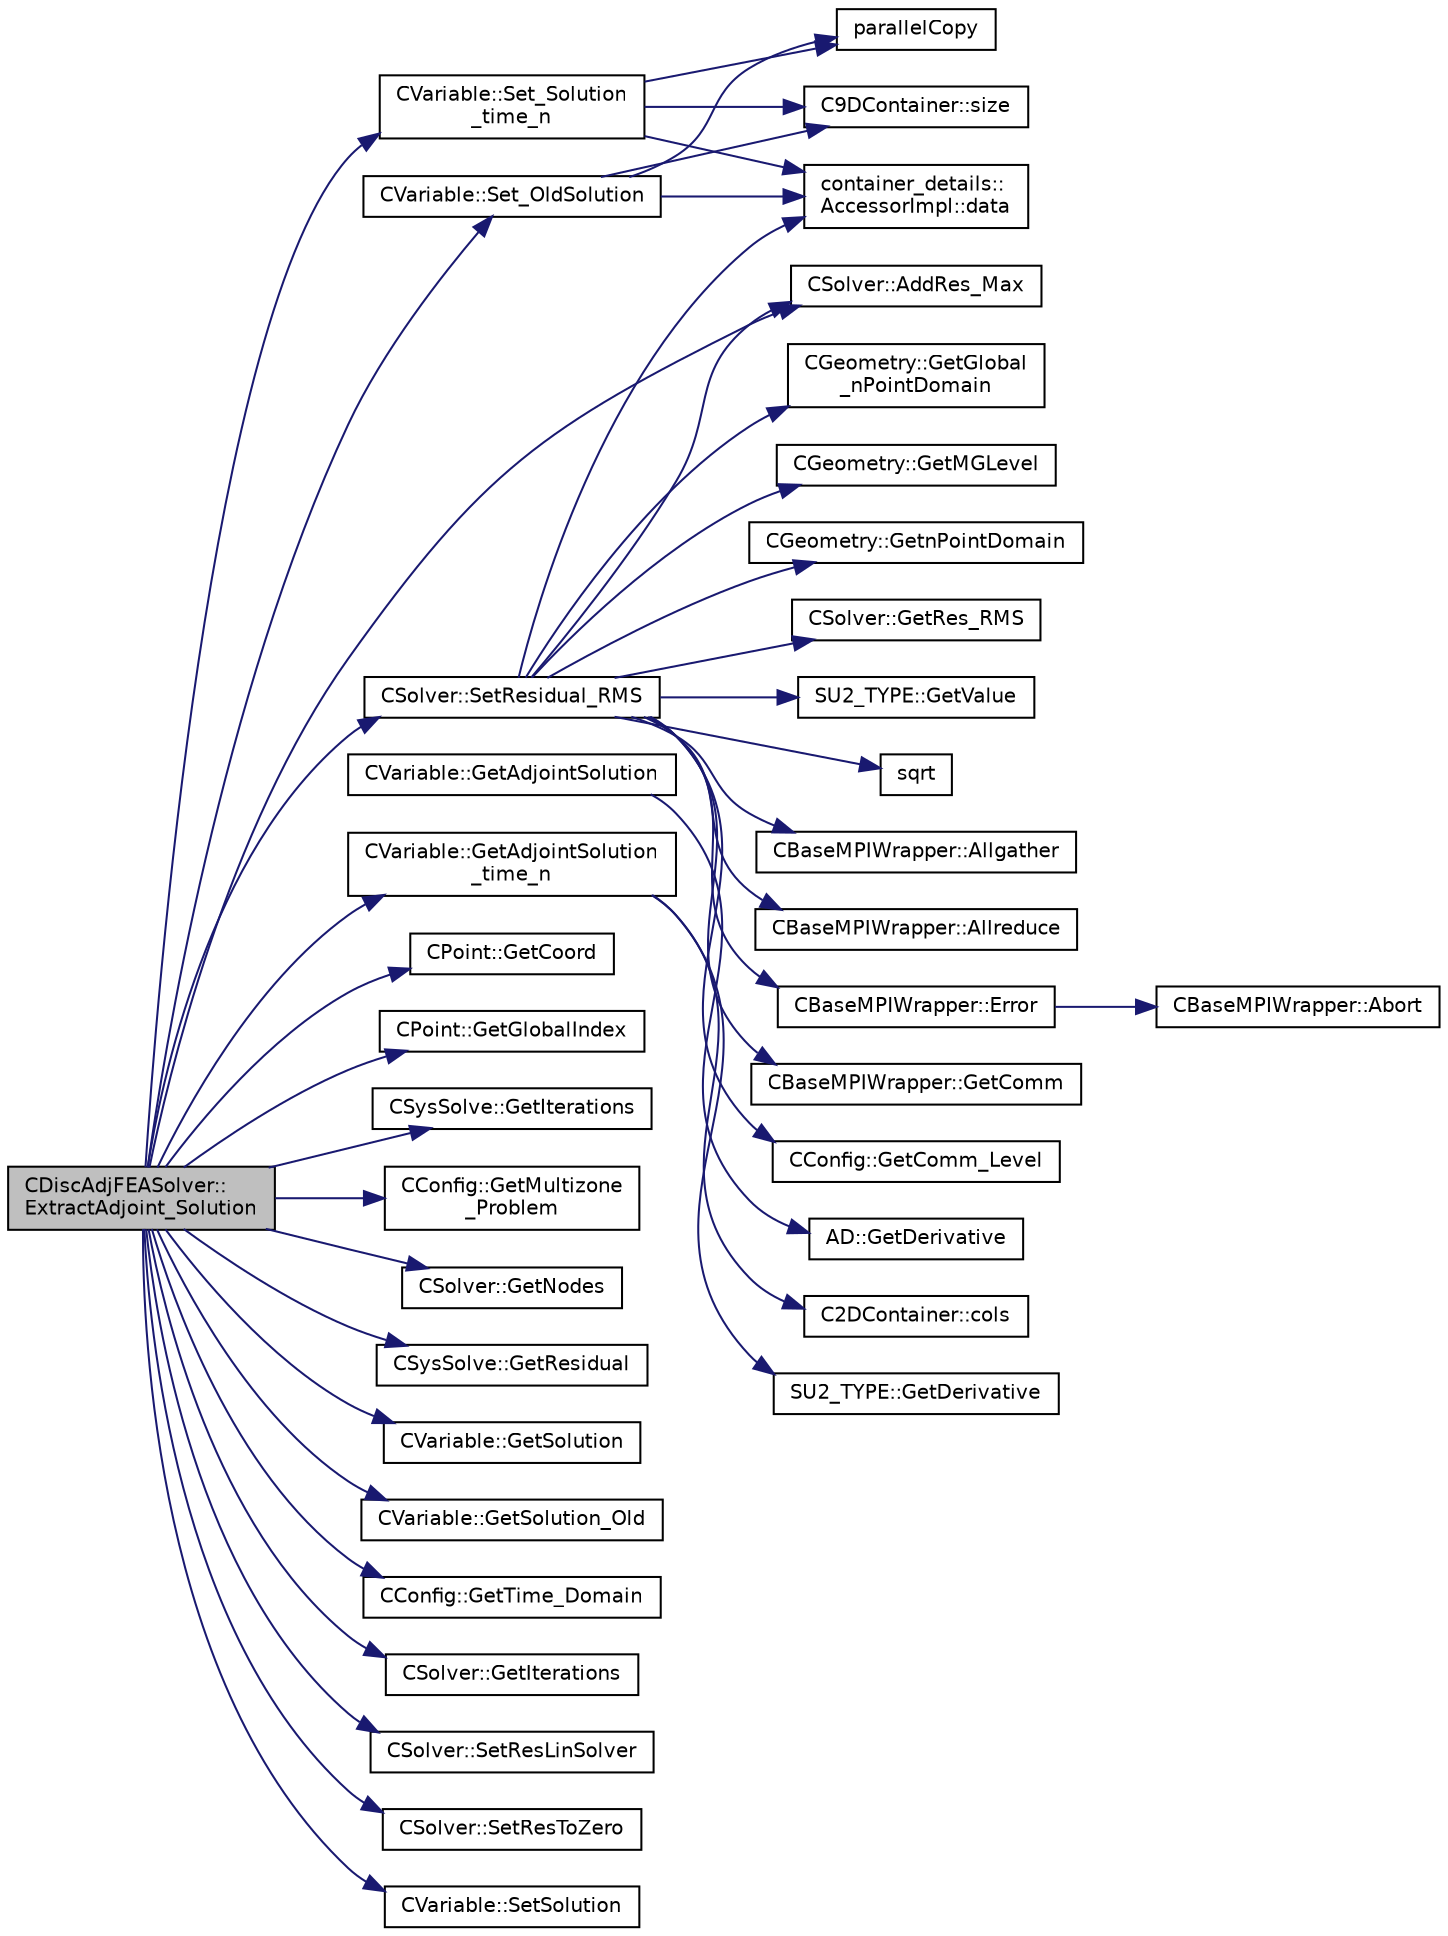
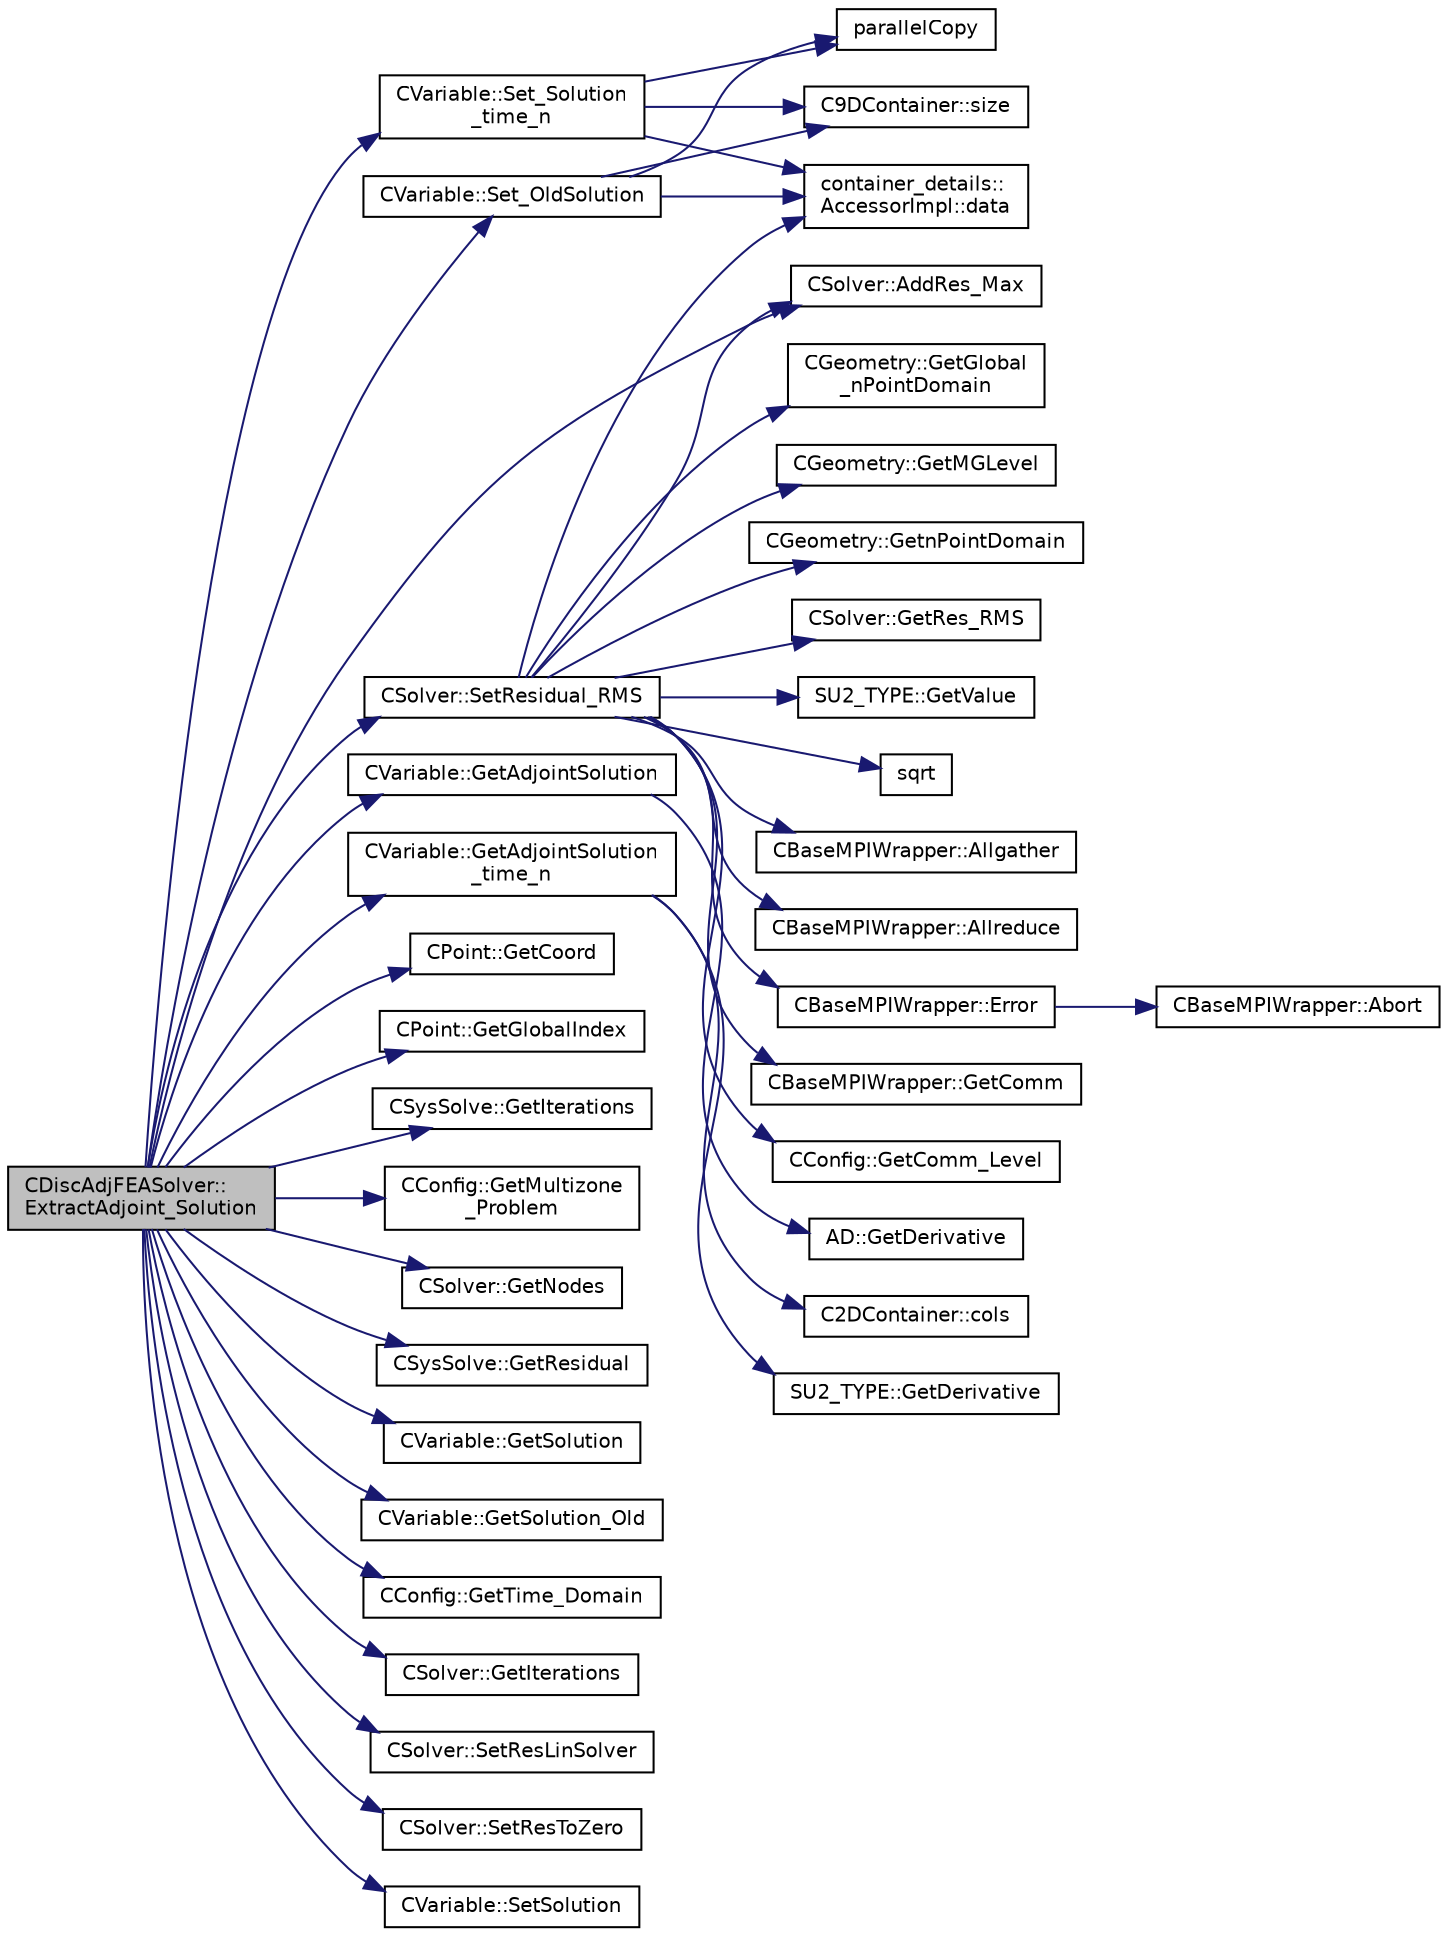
edge "CDiscAdjFEASolver:: ExtractAdjoint_Solution" -> "CVariable::GetAdjointSolution": added
